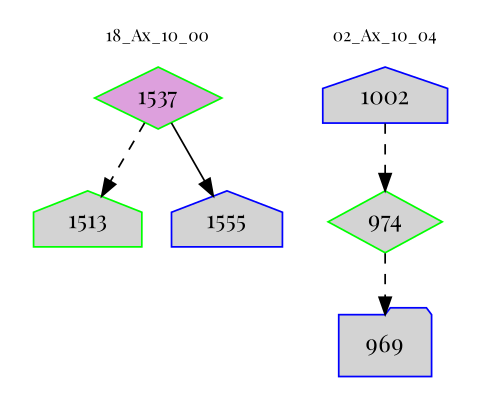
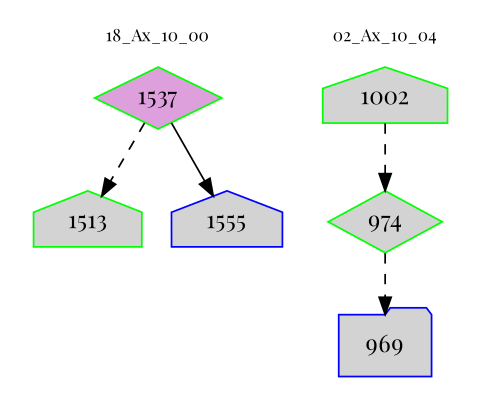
node "1002": color blue -> green
